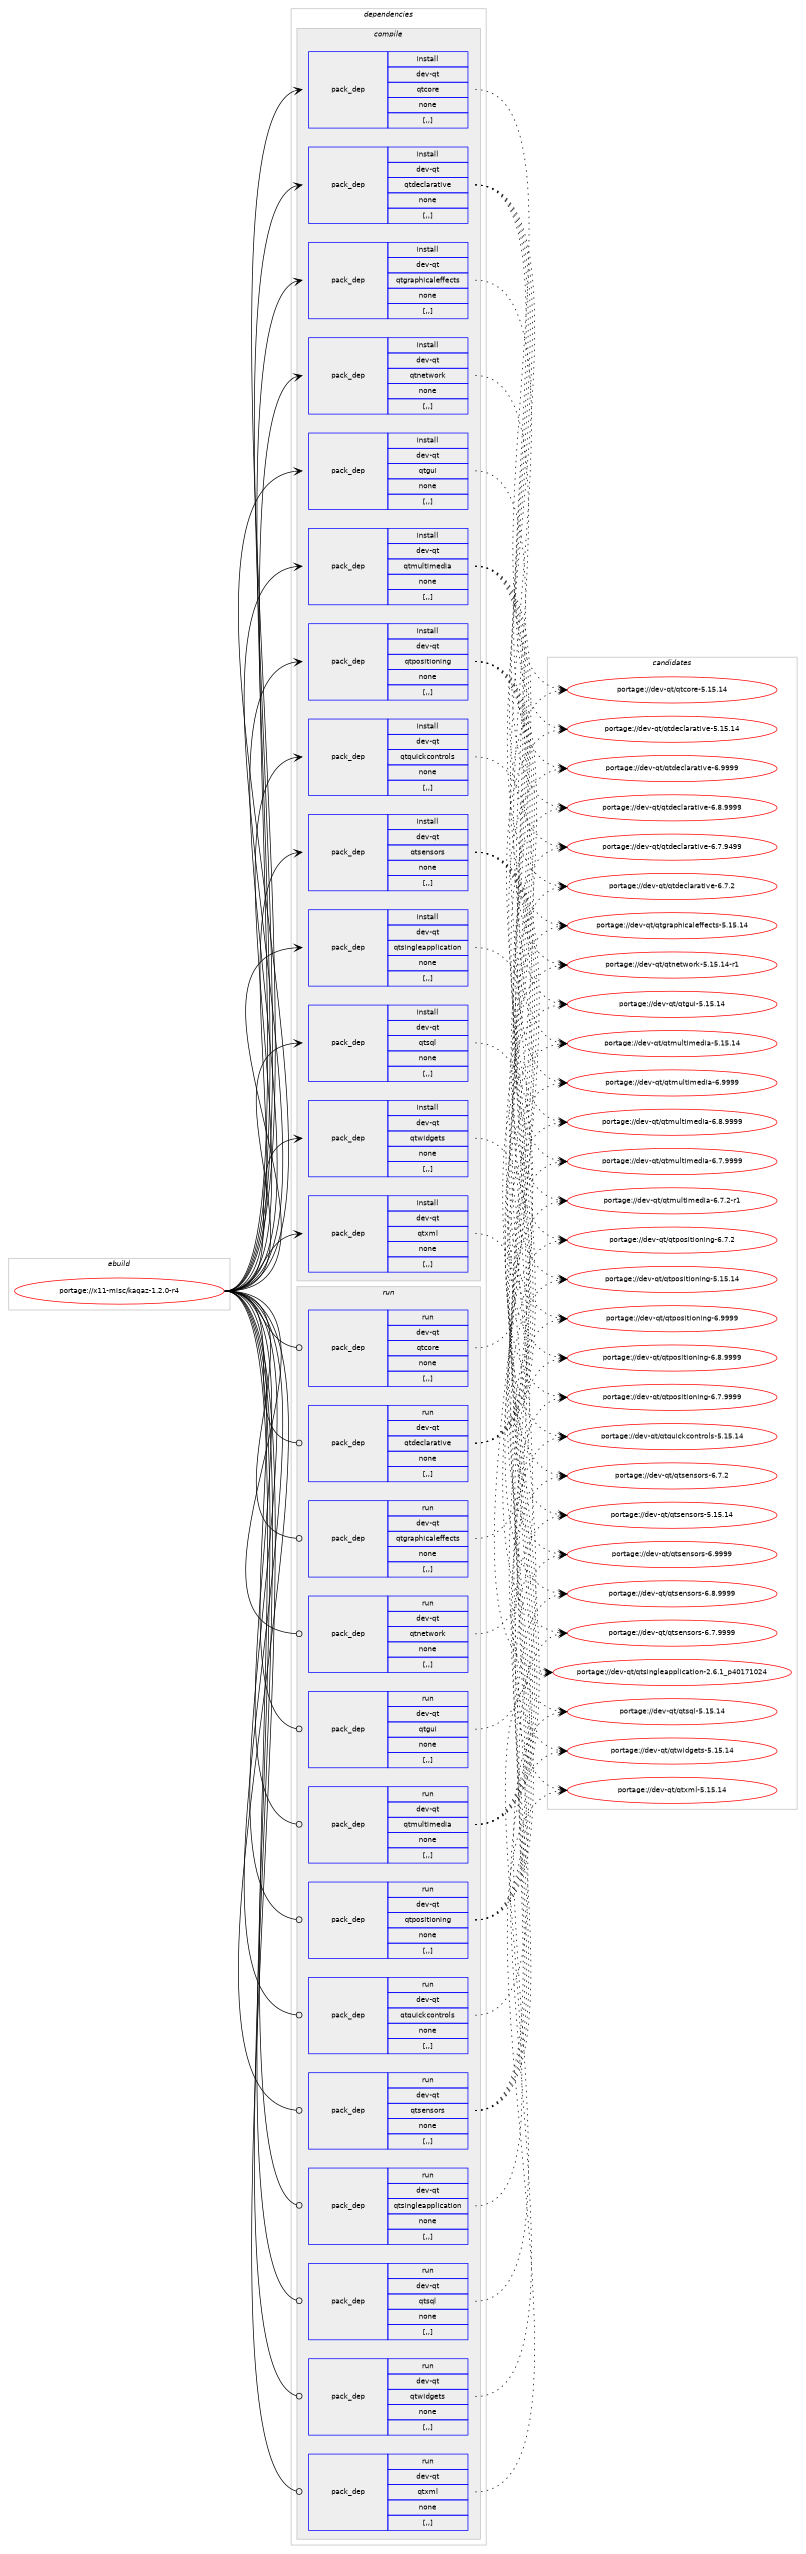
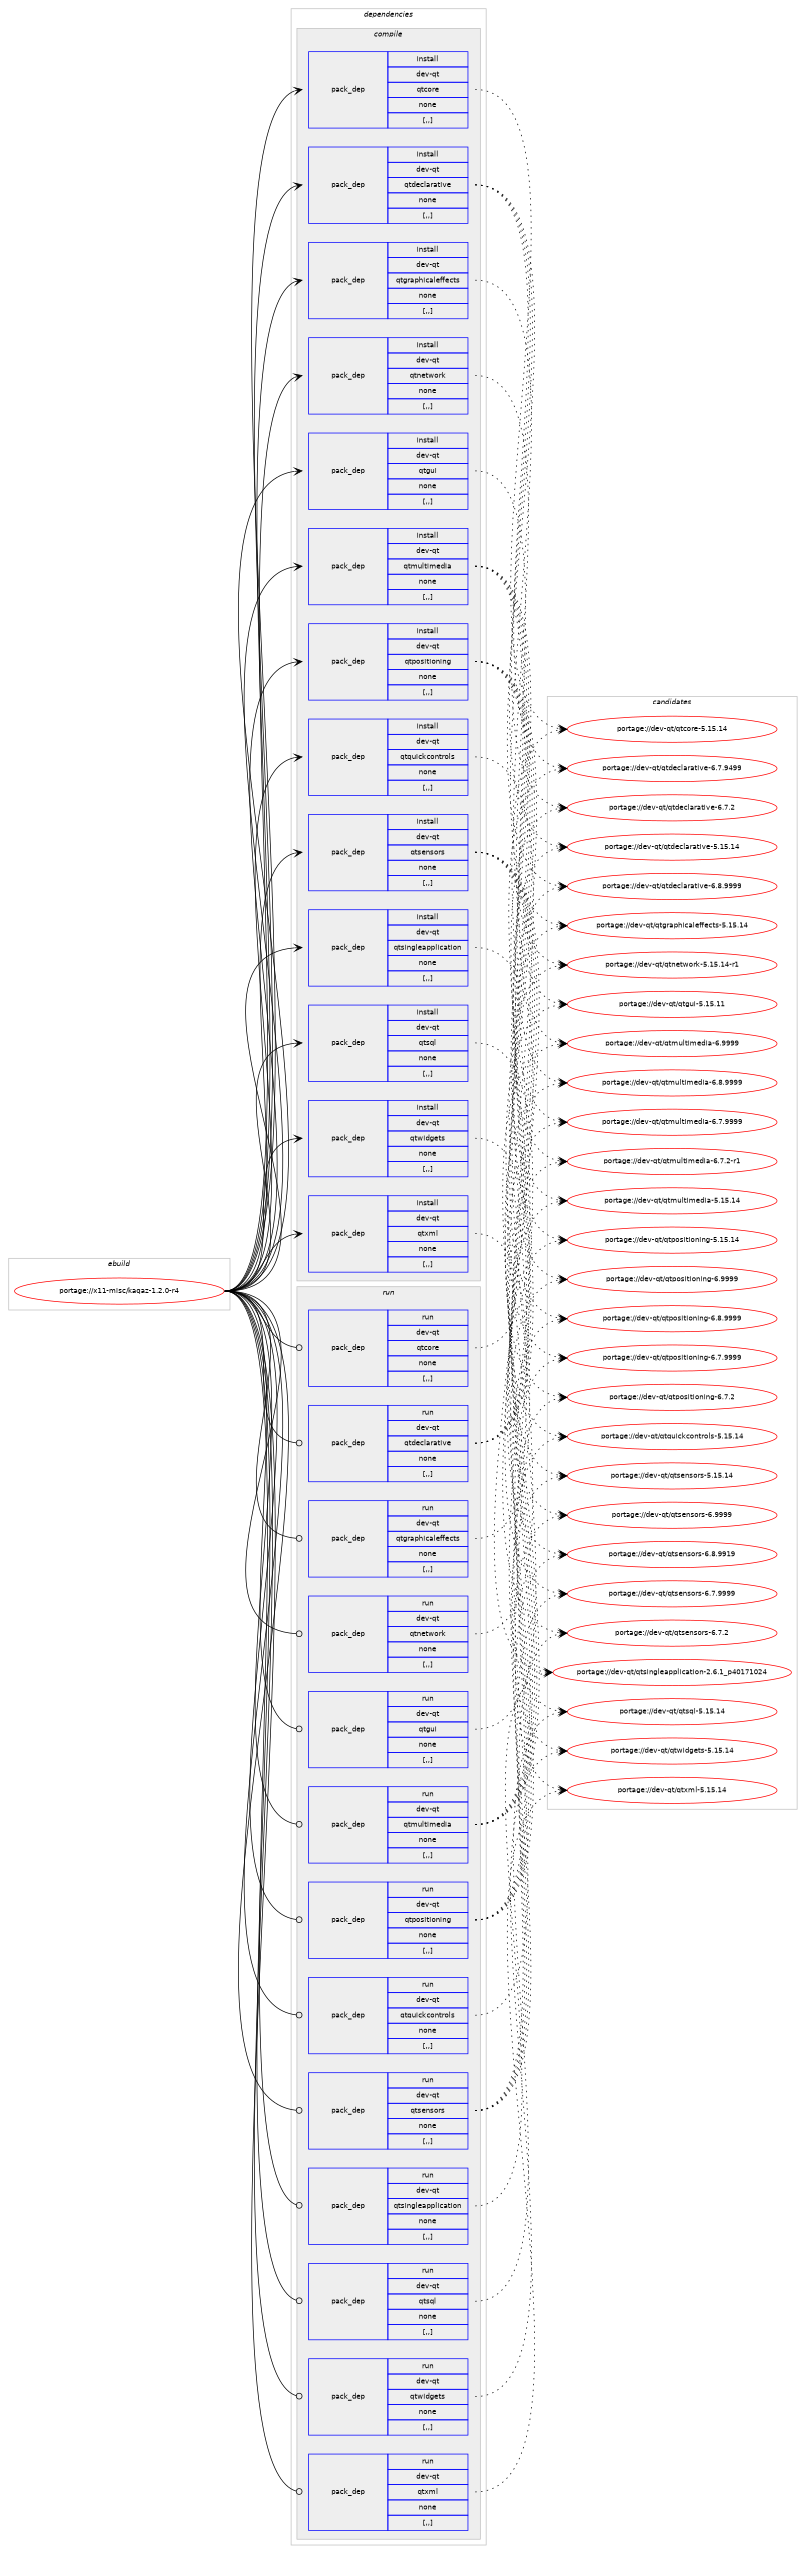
node "portage://dev-qt/qtdeclarative-6.9999": removed
node "portage://dev-qt/qtgui-5.15.14": label "portage://dev-qt/qtgui-5.15.14" -> "portage://dev-qt/qtgui-5.15.11"
node "portage://dev-qt/qtsensors-6.8.9999": label "portage://dev-qt/qtsensors-6.8.9999" -> "portage://dev-qt/qtsensors-6.8.9919"
